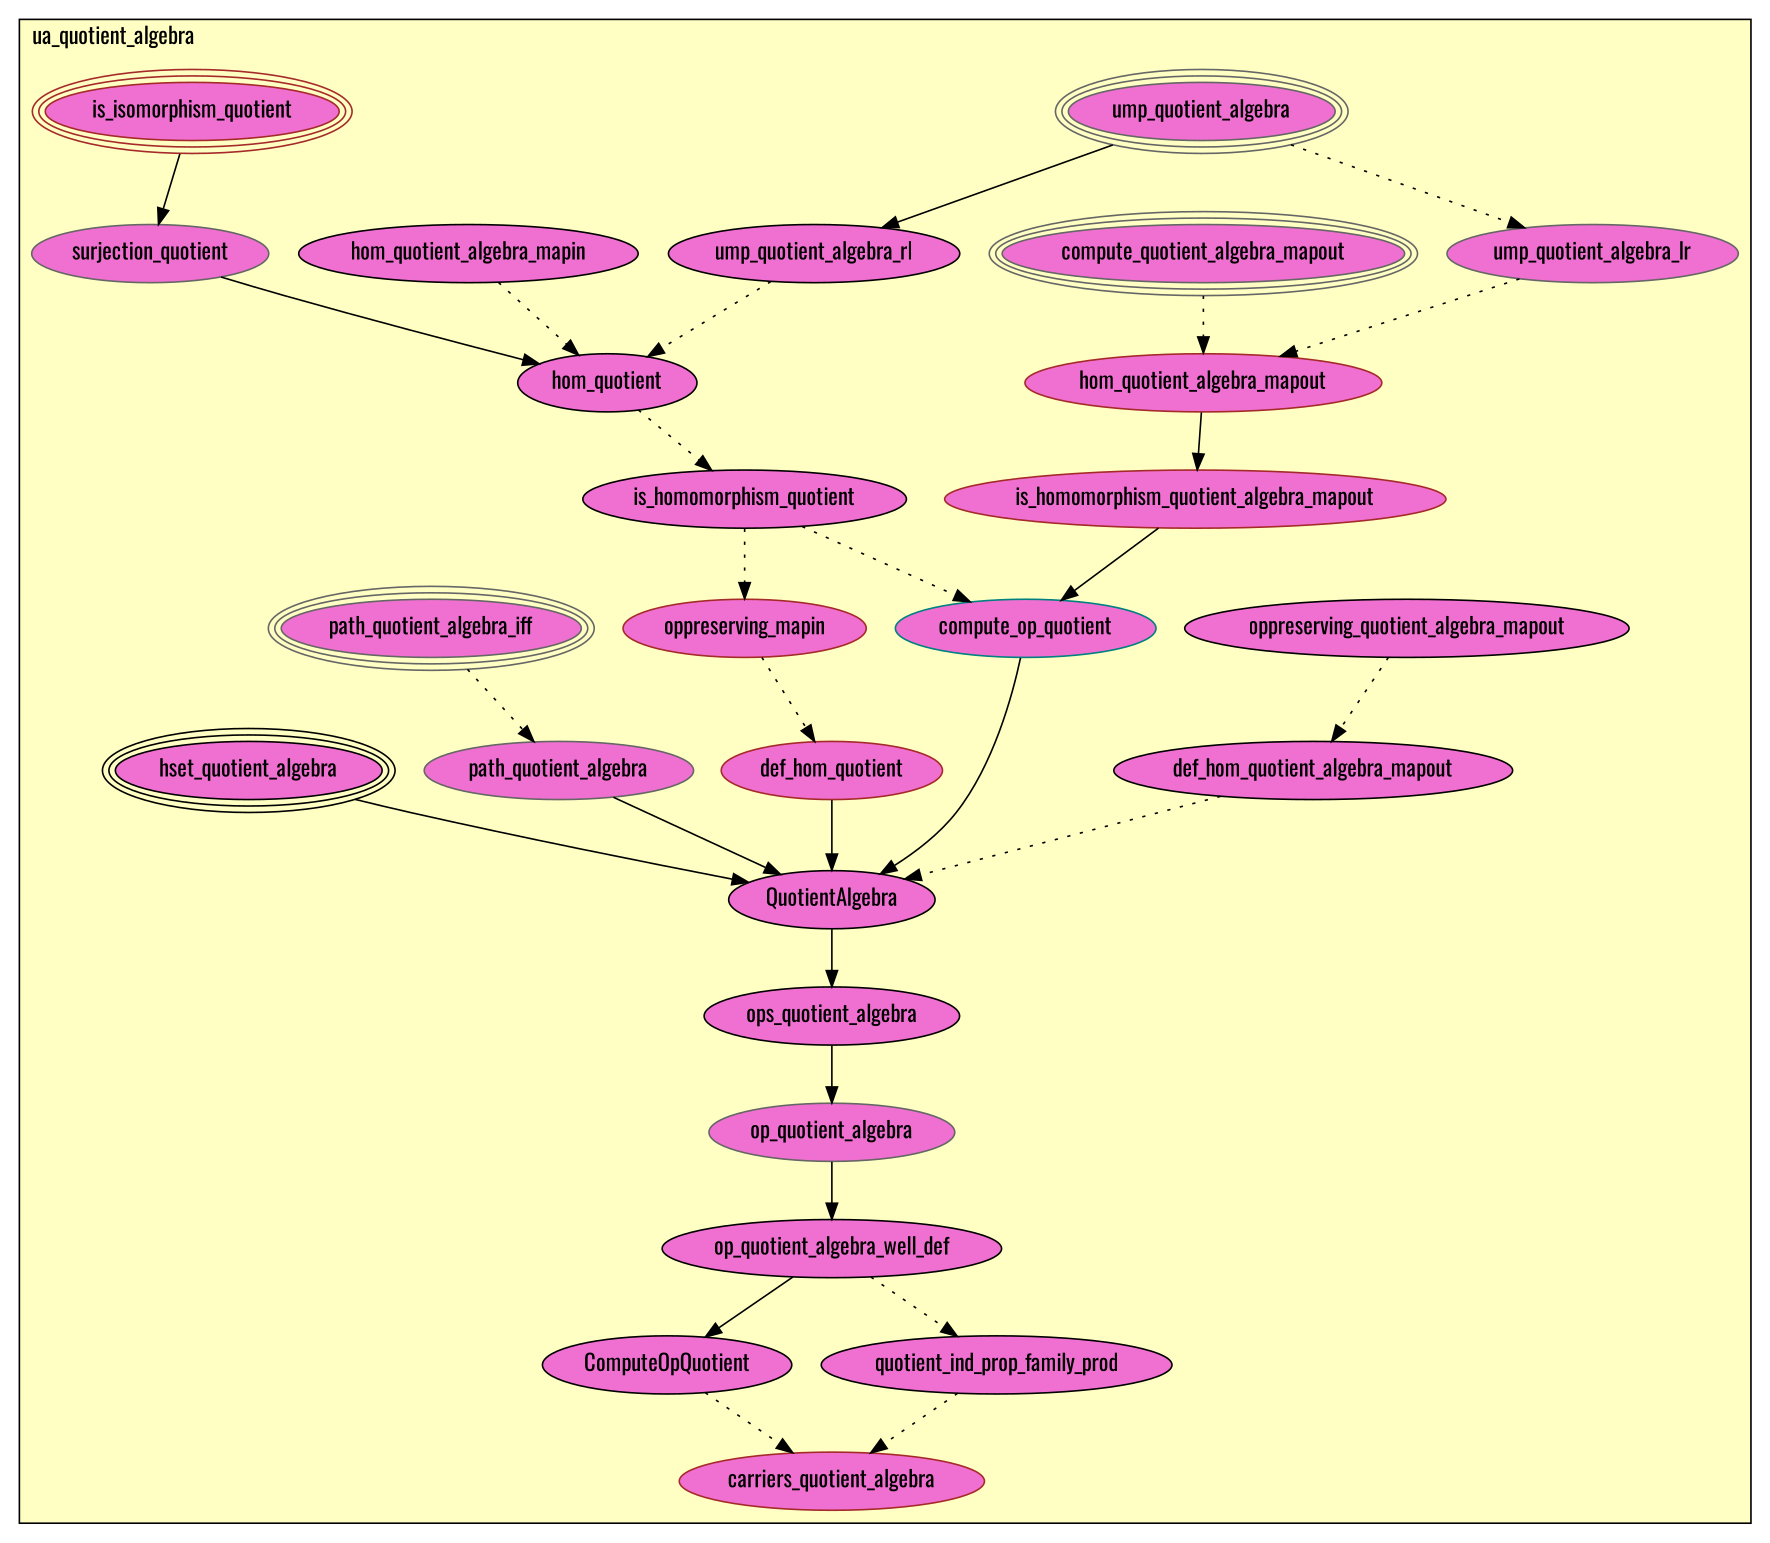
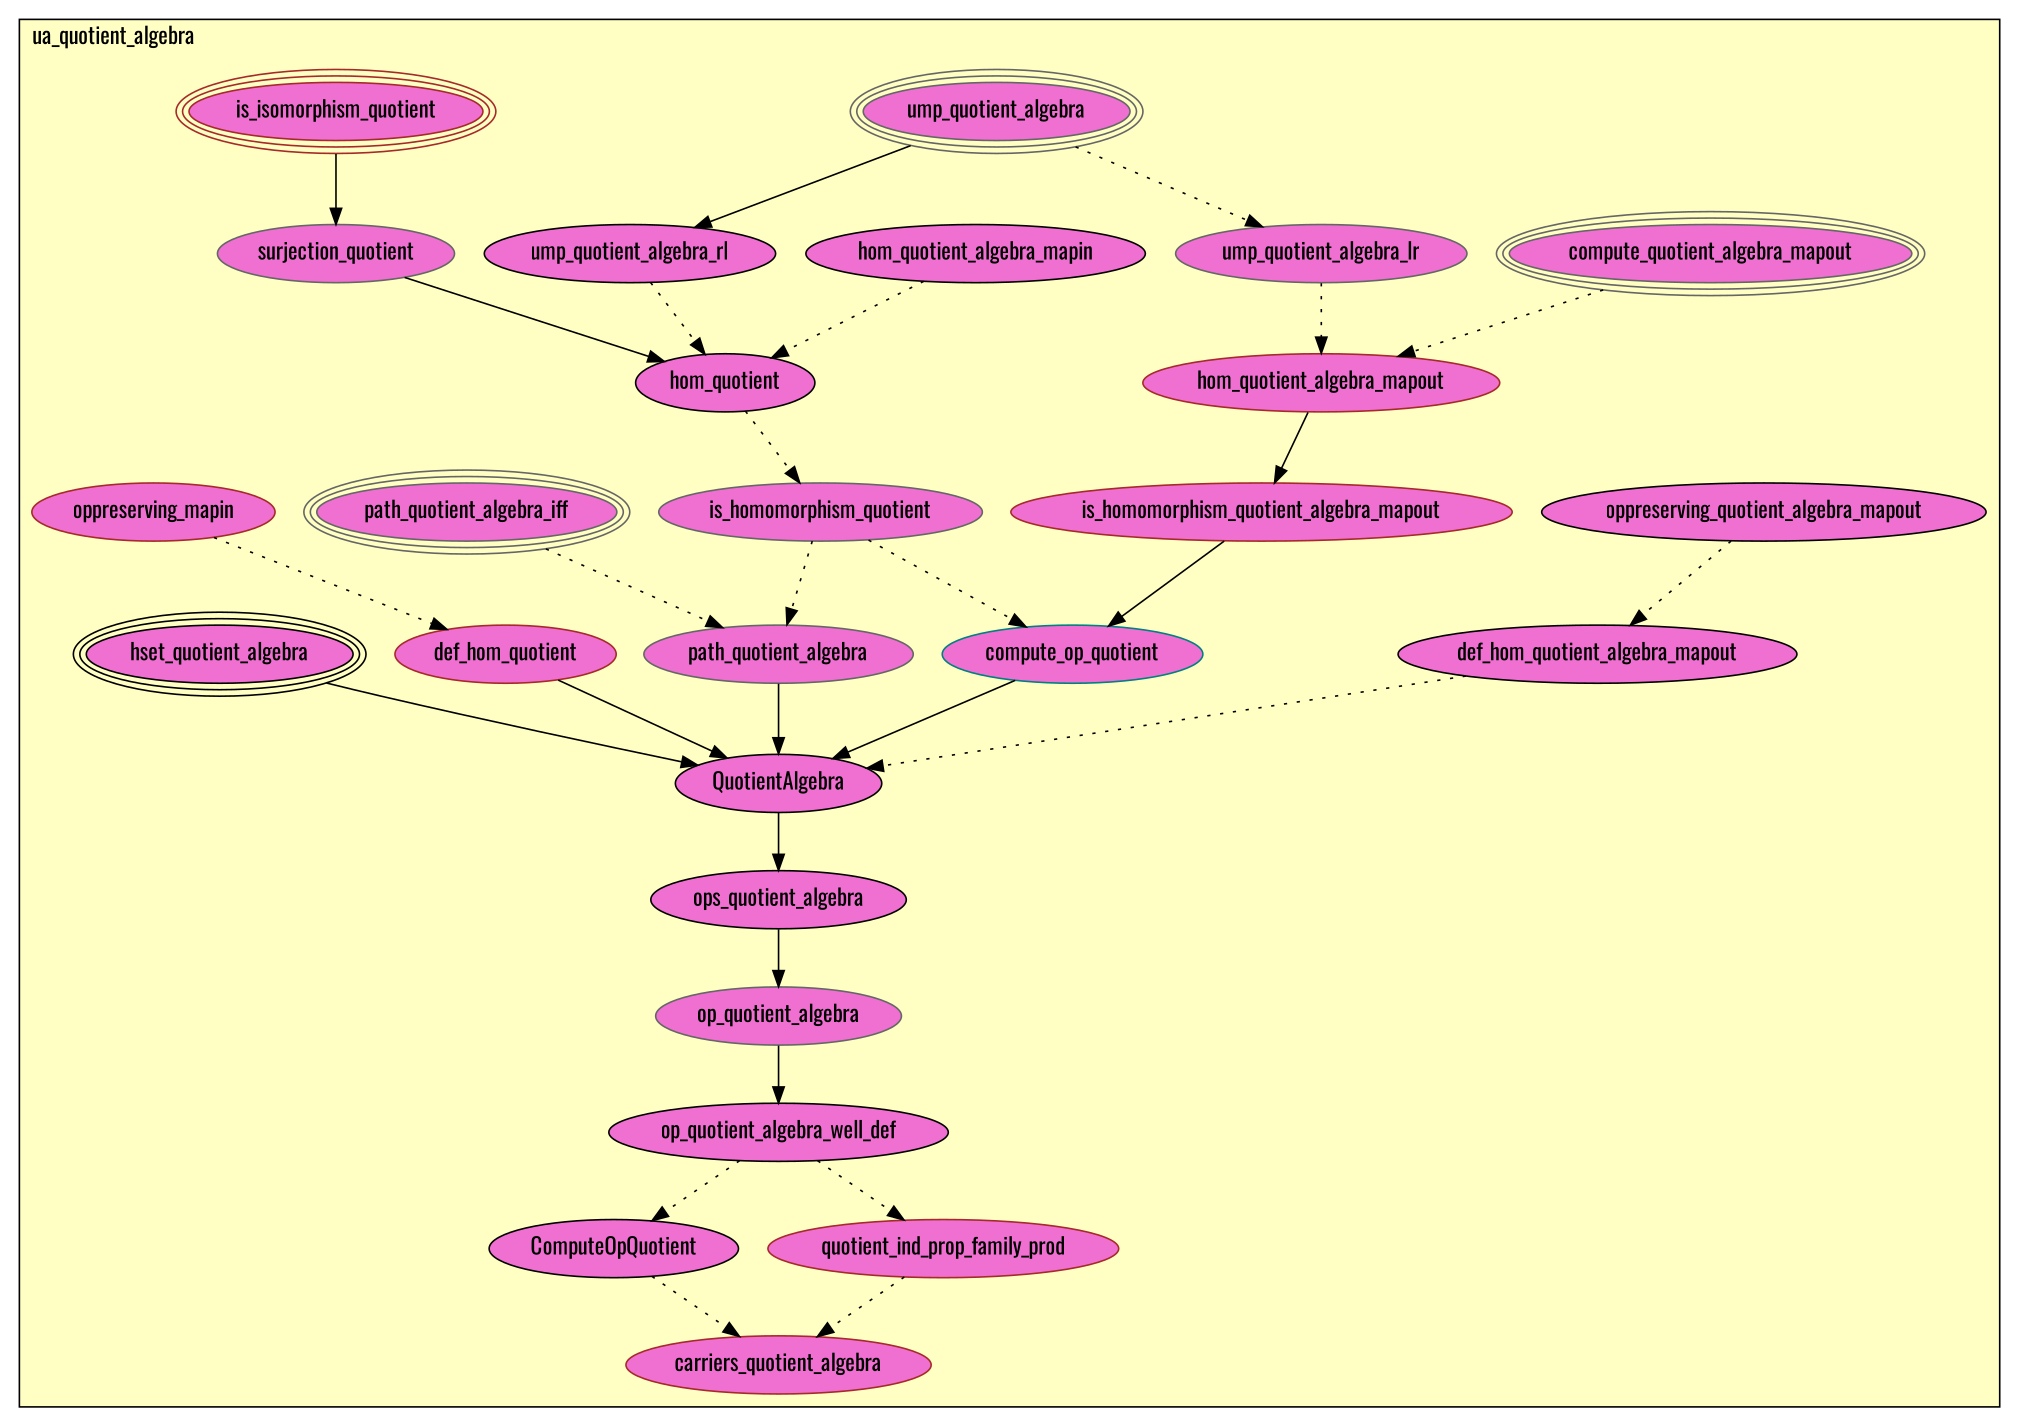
node "is_homomorphism_quotient": color black -> gray40
edge "is_homomorphism_quotient" -> "oppreserving_mapin": now "is_homomorphism_quotient" -> "path_quotient_algebra"
edge "op_quotient_algebra_well_def" -> "ComputeOpQuotient": style solid -> dotted
node "quotient_ind_prop_family_prod": color black -> brown
